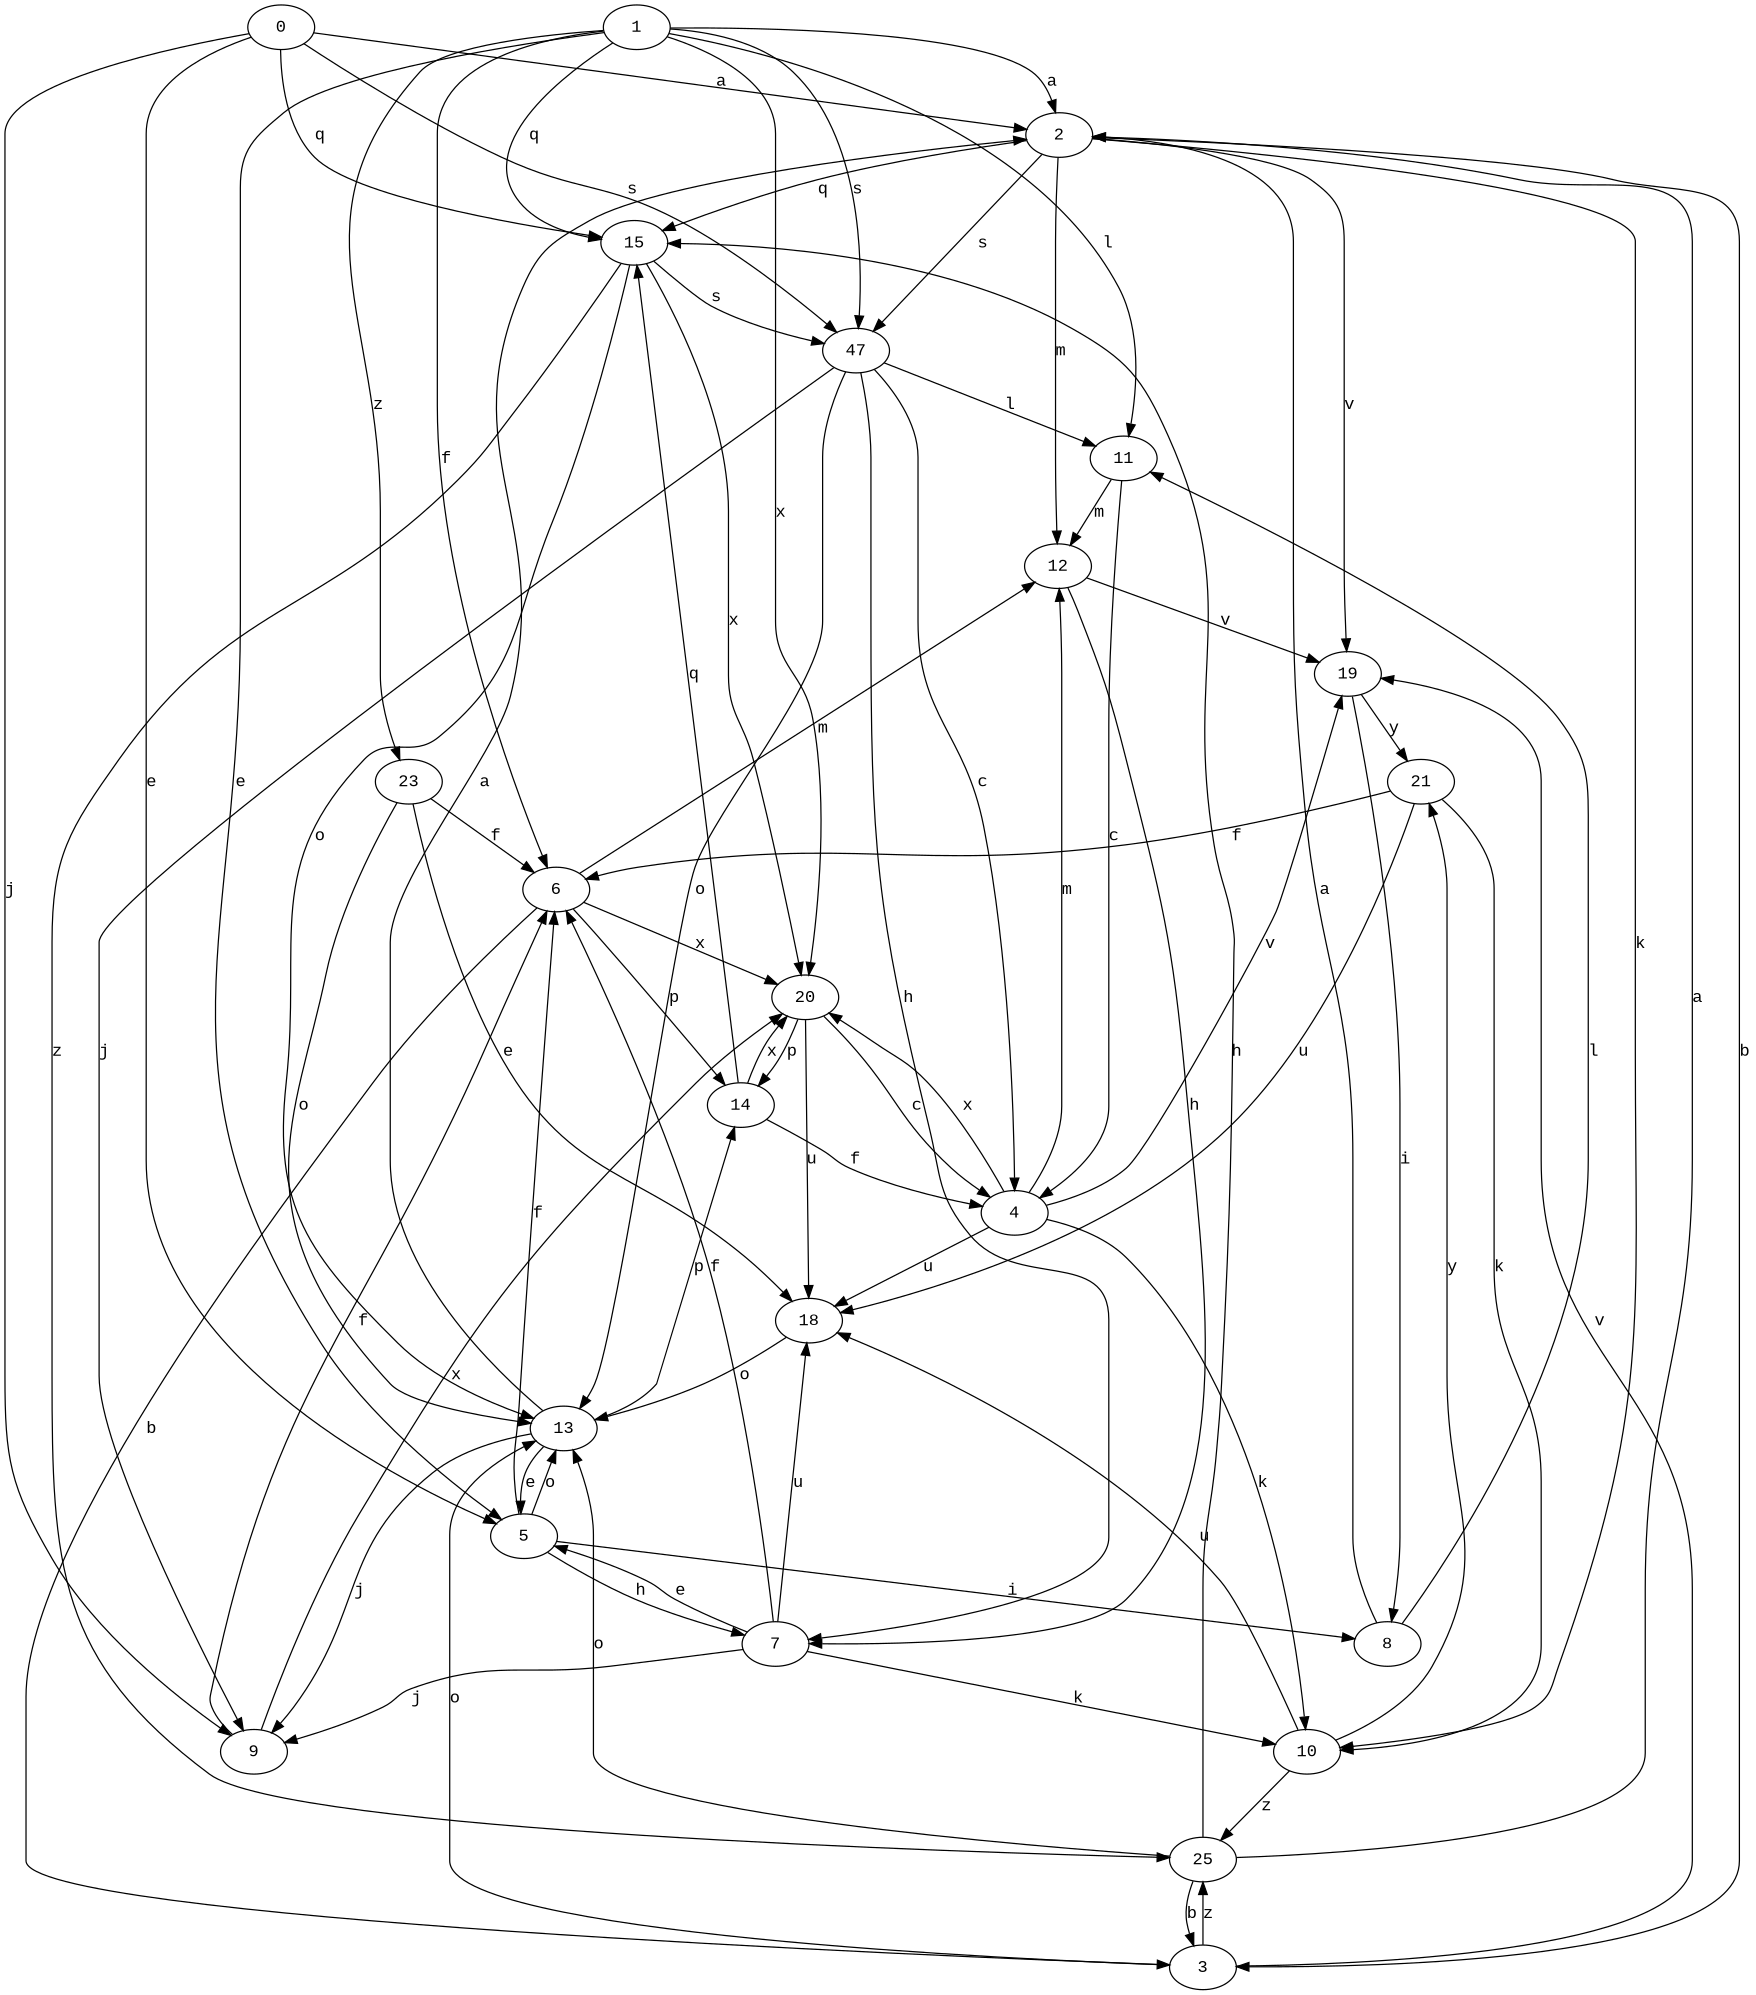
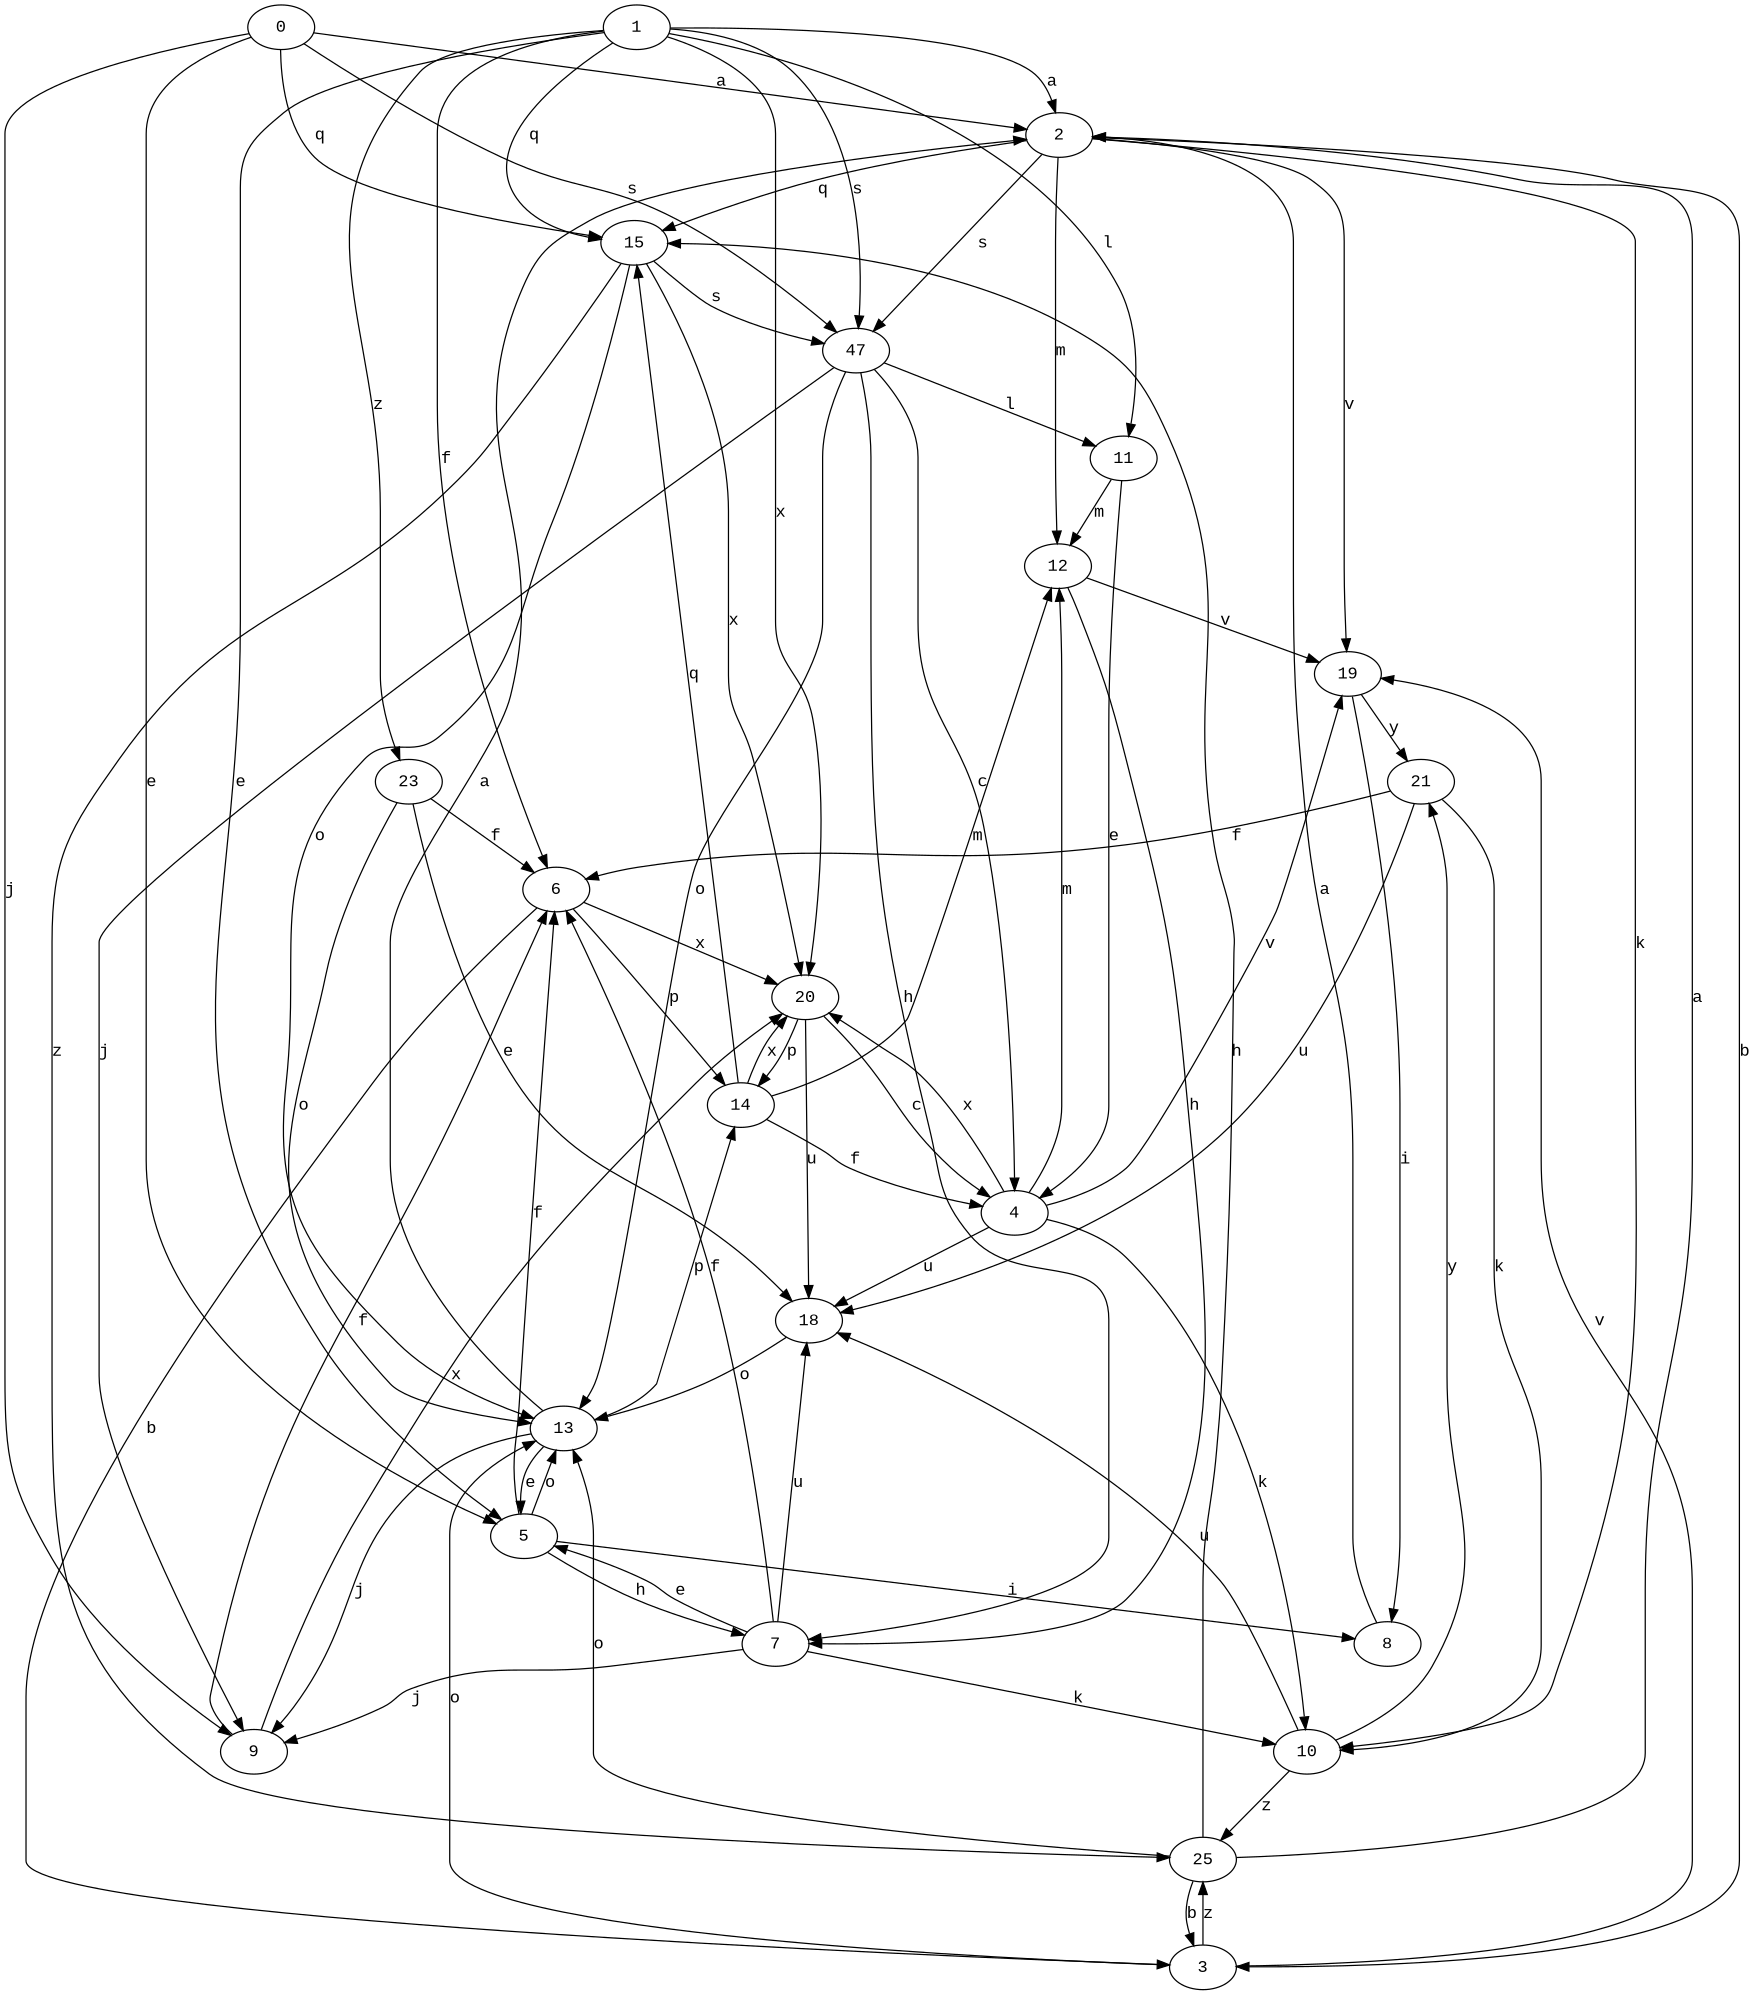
edge "6" -> "12": now "14" -> "12"
edge "11" -> "4": label "c" -> "e"
edge "8" -> "11": removed, label "l"
